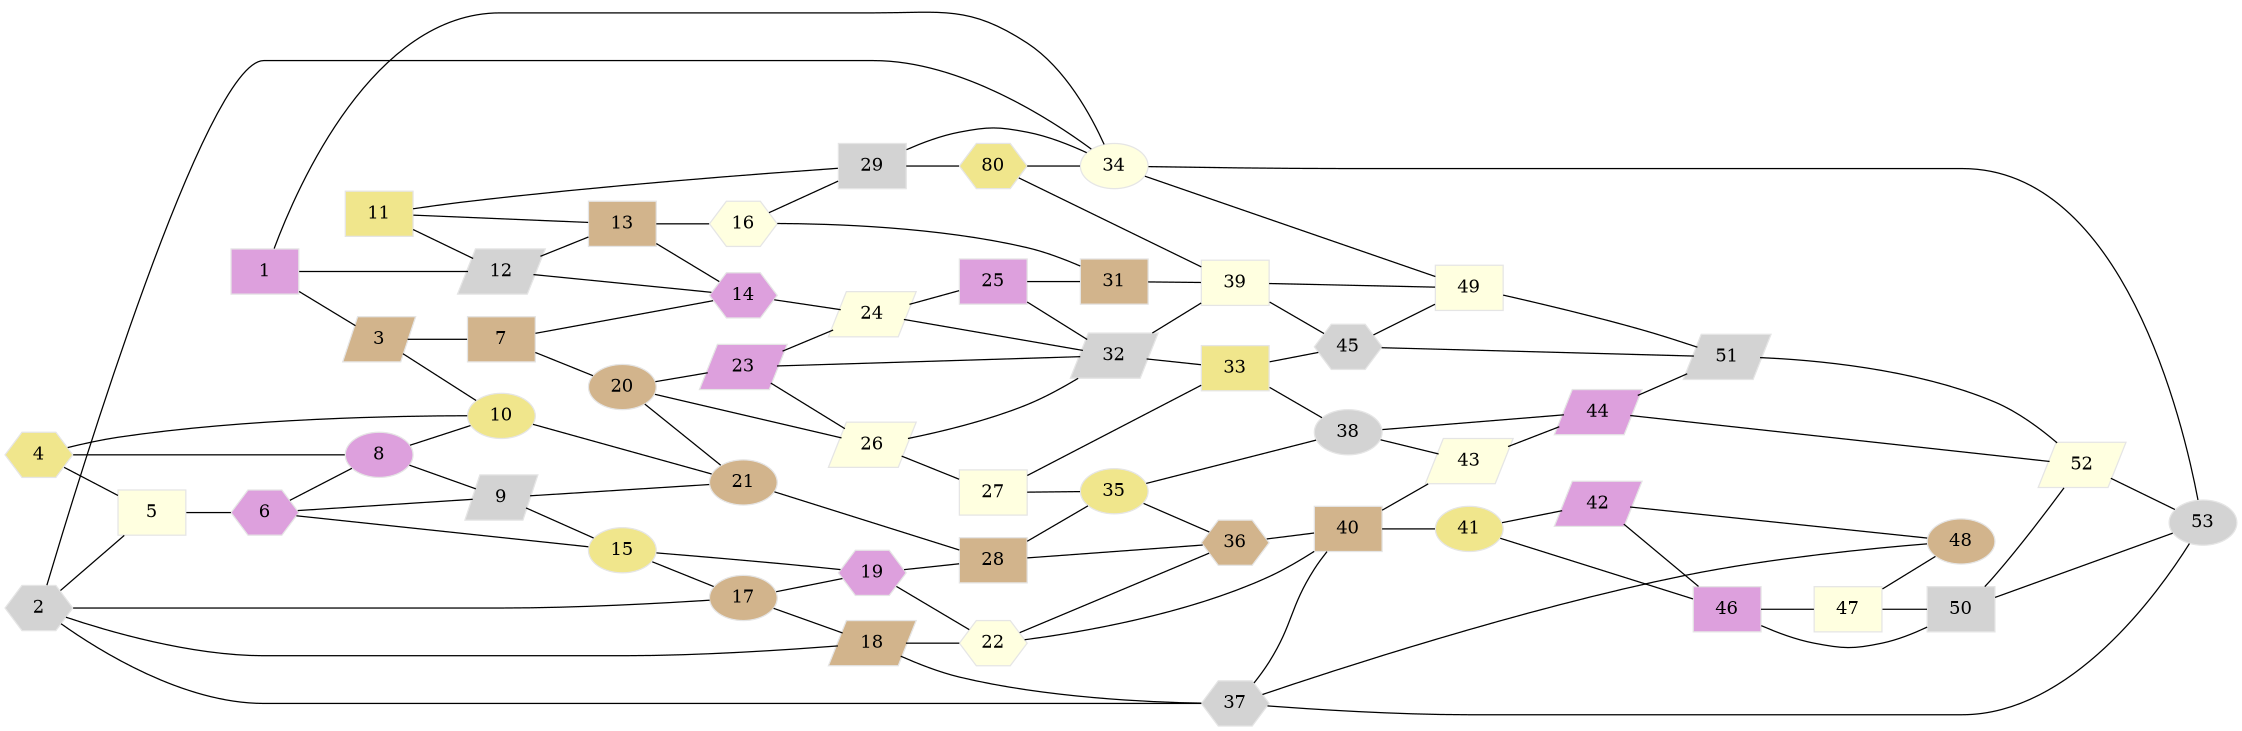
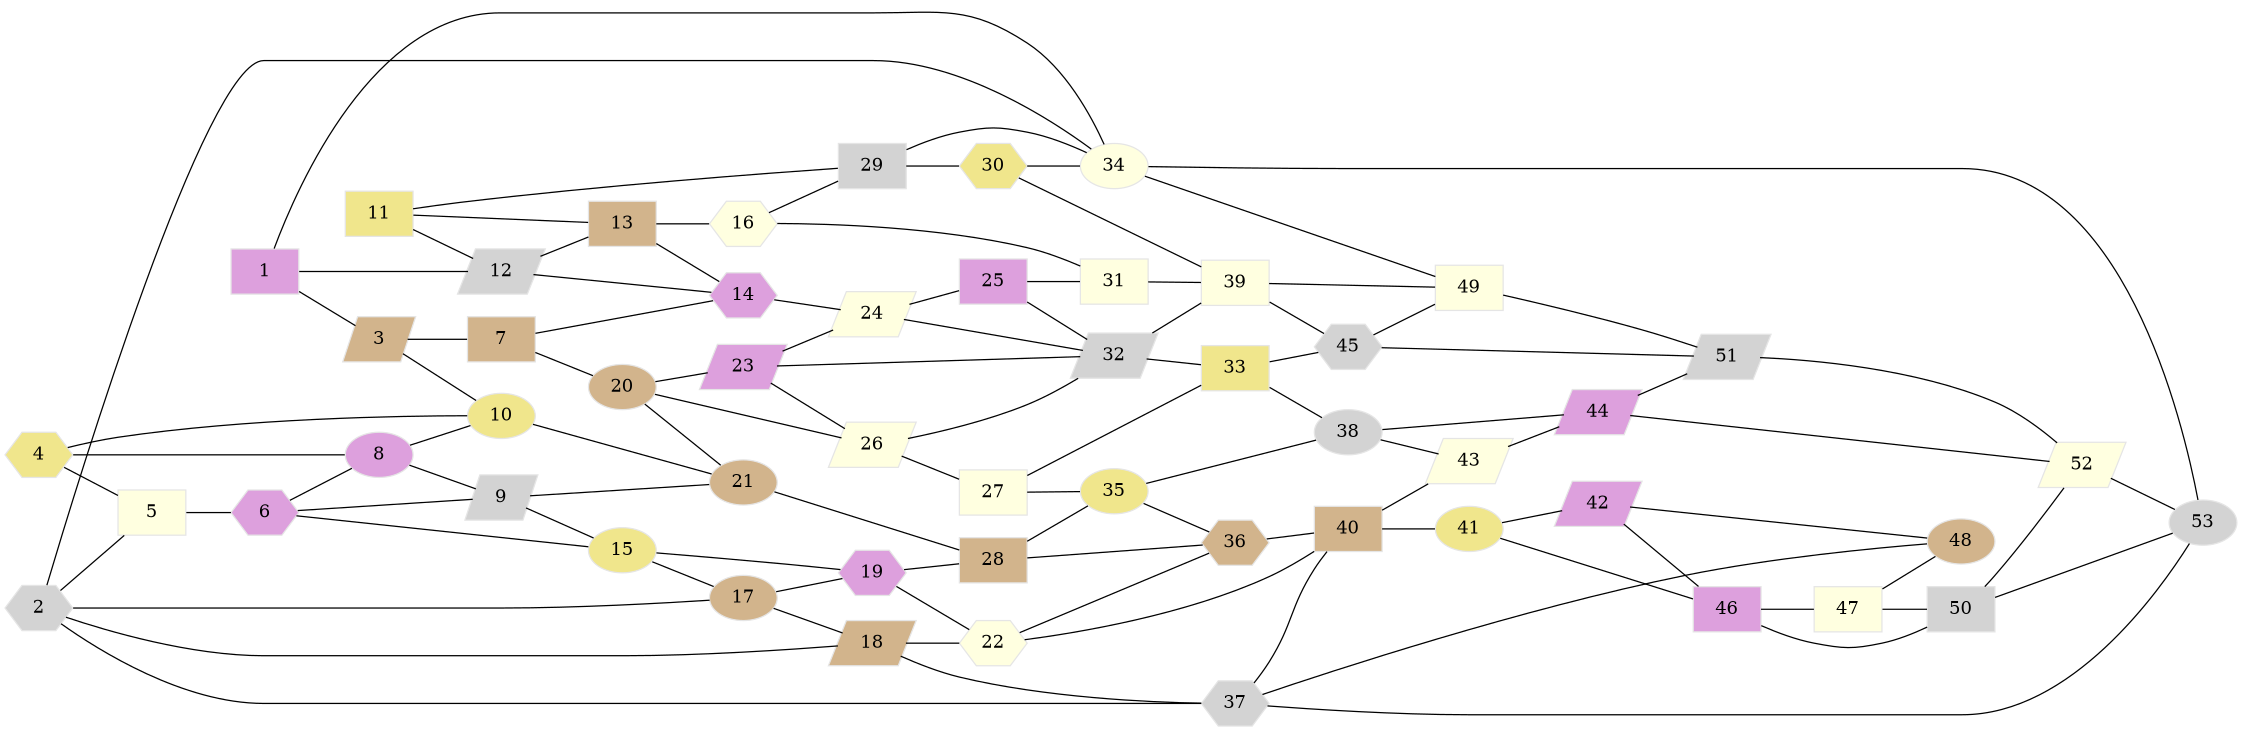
node "80": label "80" -> "30"
node "31": fillcolor tan -> lightyellow
